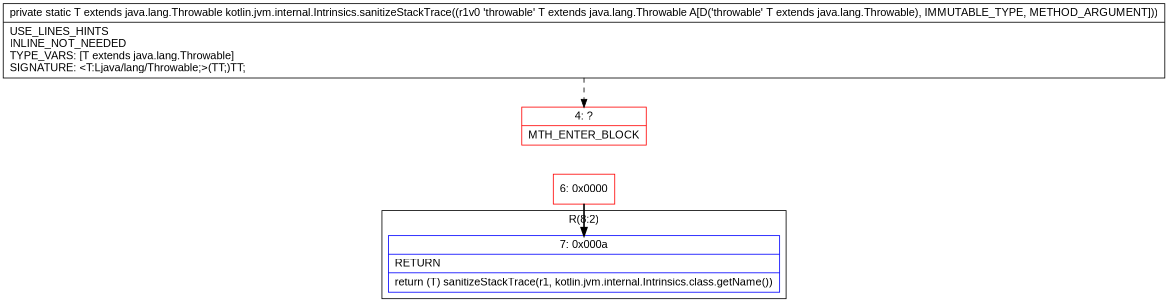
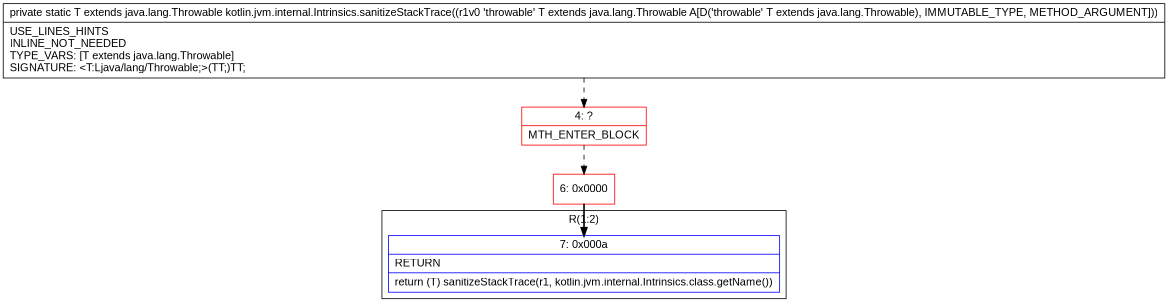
edge "4: ?" -> "6: 0x0000": added
cluster "R(8:2)": label "R(8:2)" -> "R(1:2)"
